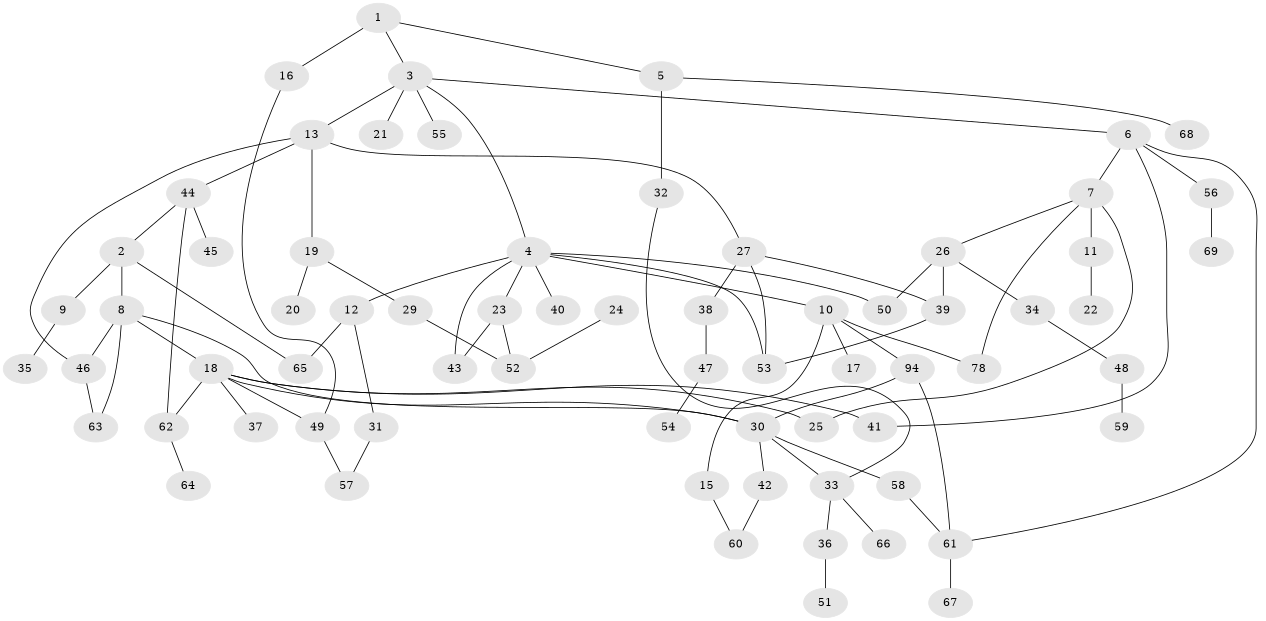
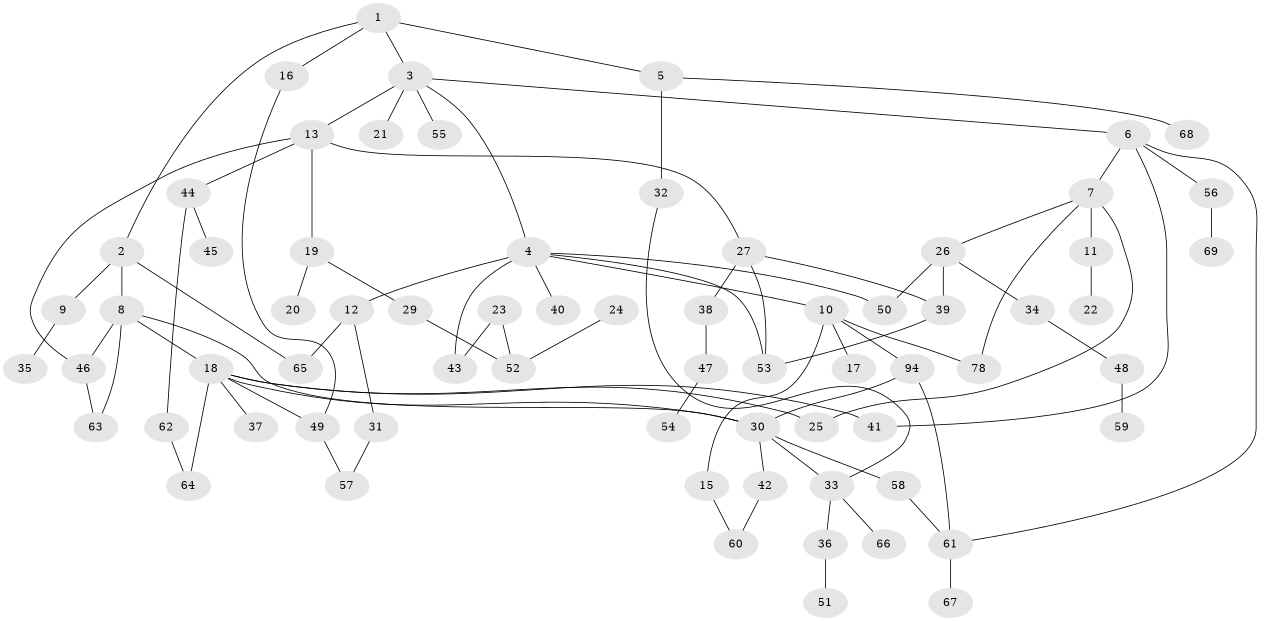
edge "44" -- "2": now "1" -- "2"
edge "4" -- "23": removed
edge "18" -- "62": now "18" -- "64"
